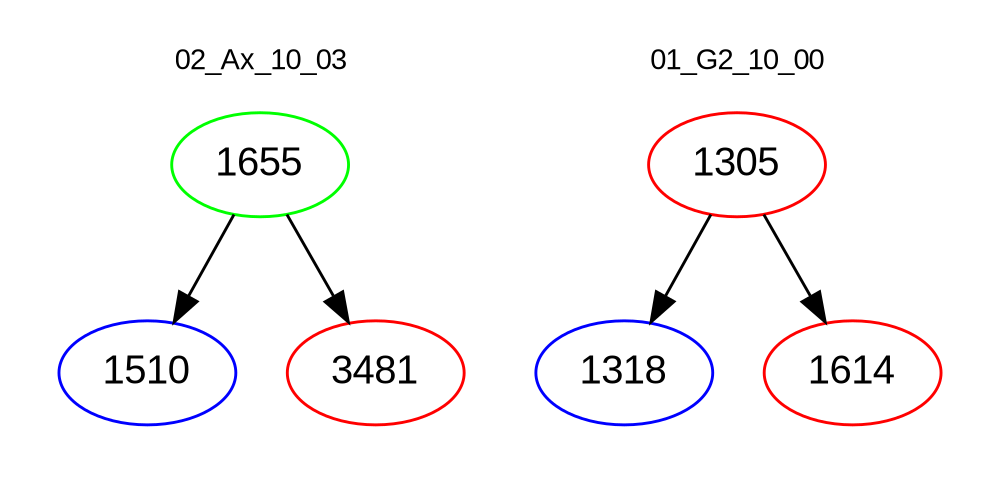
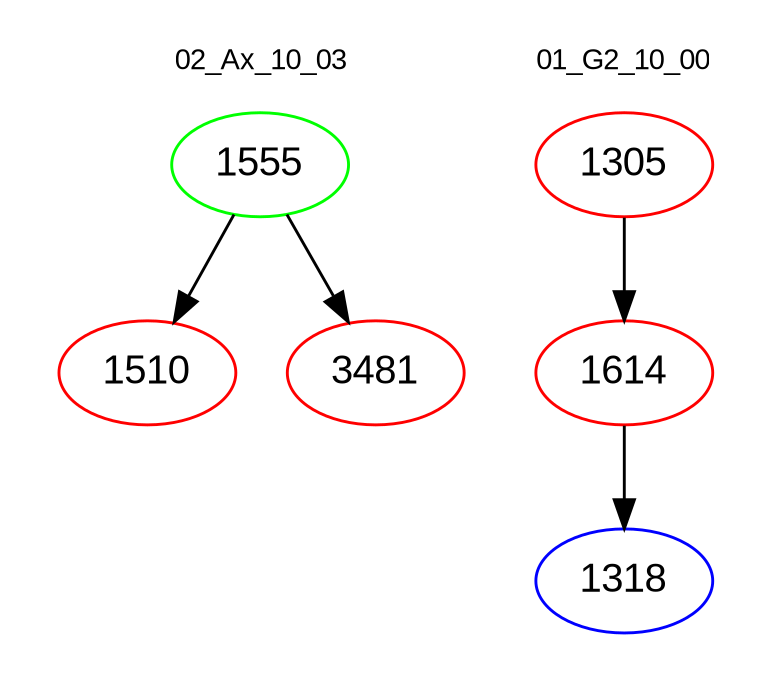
node "1655": label "1655" -> "1555"
edge "1305" -> "1318": now "1614" -> "1318"
node "1510": color blue -> red
